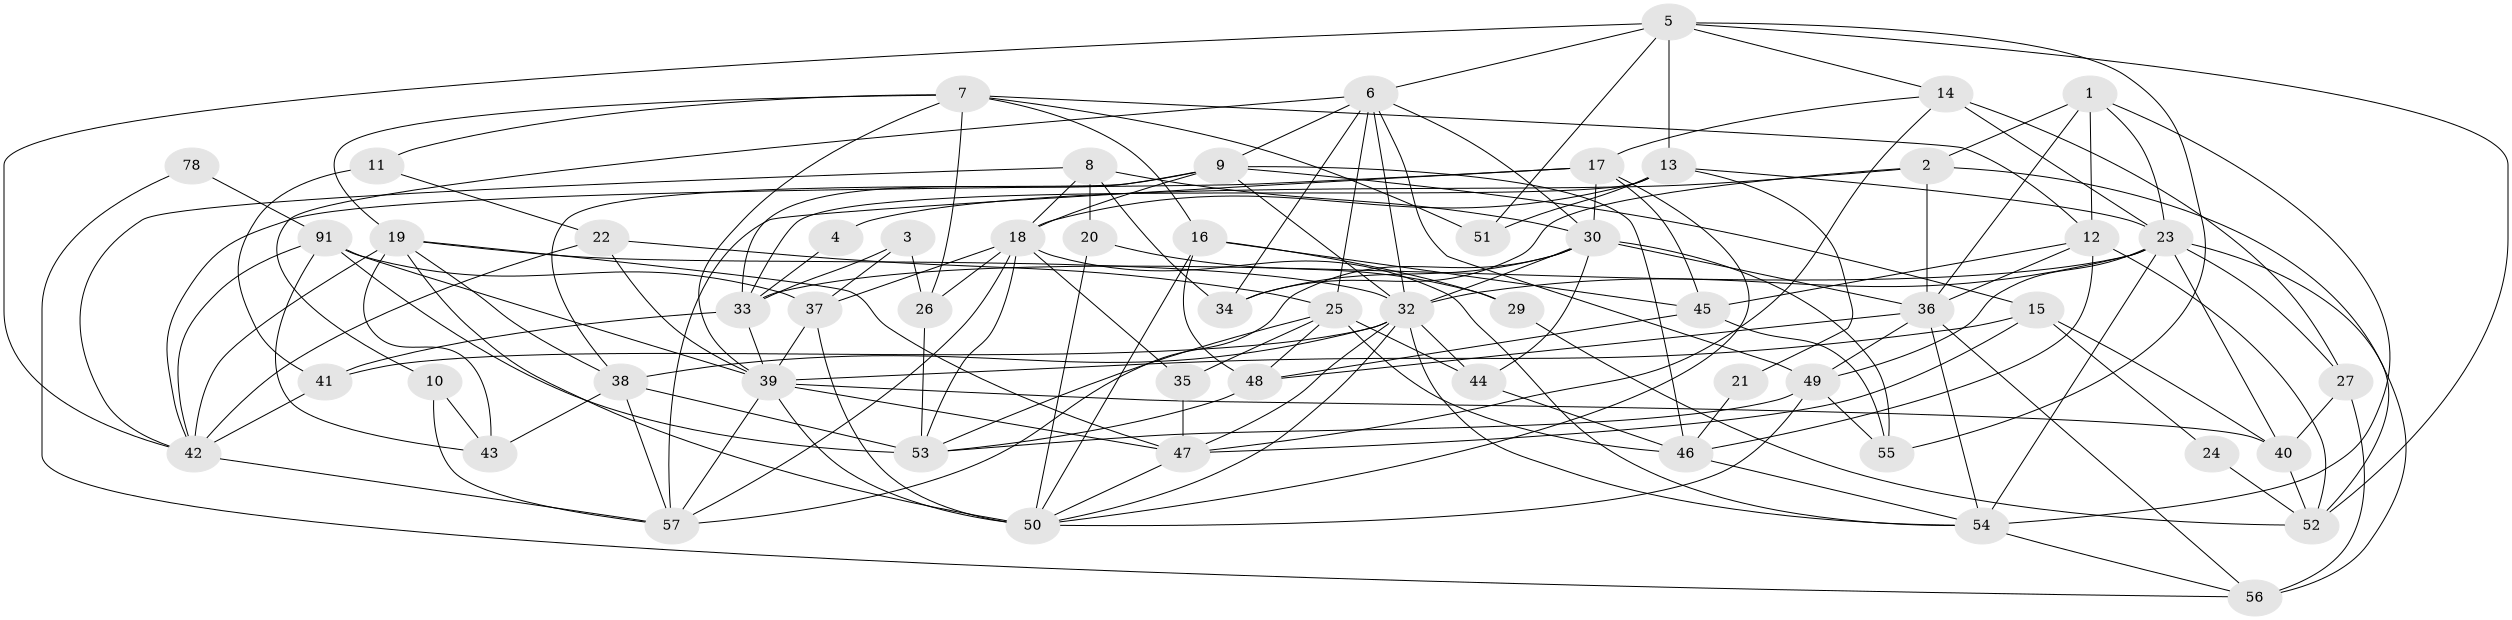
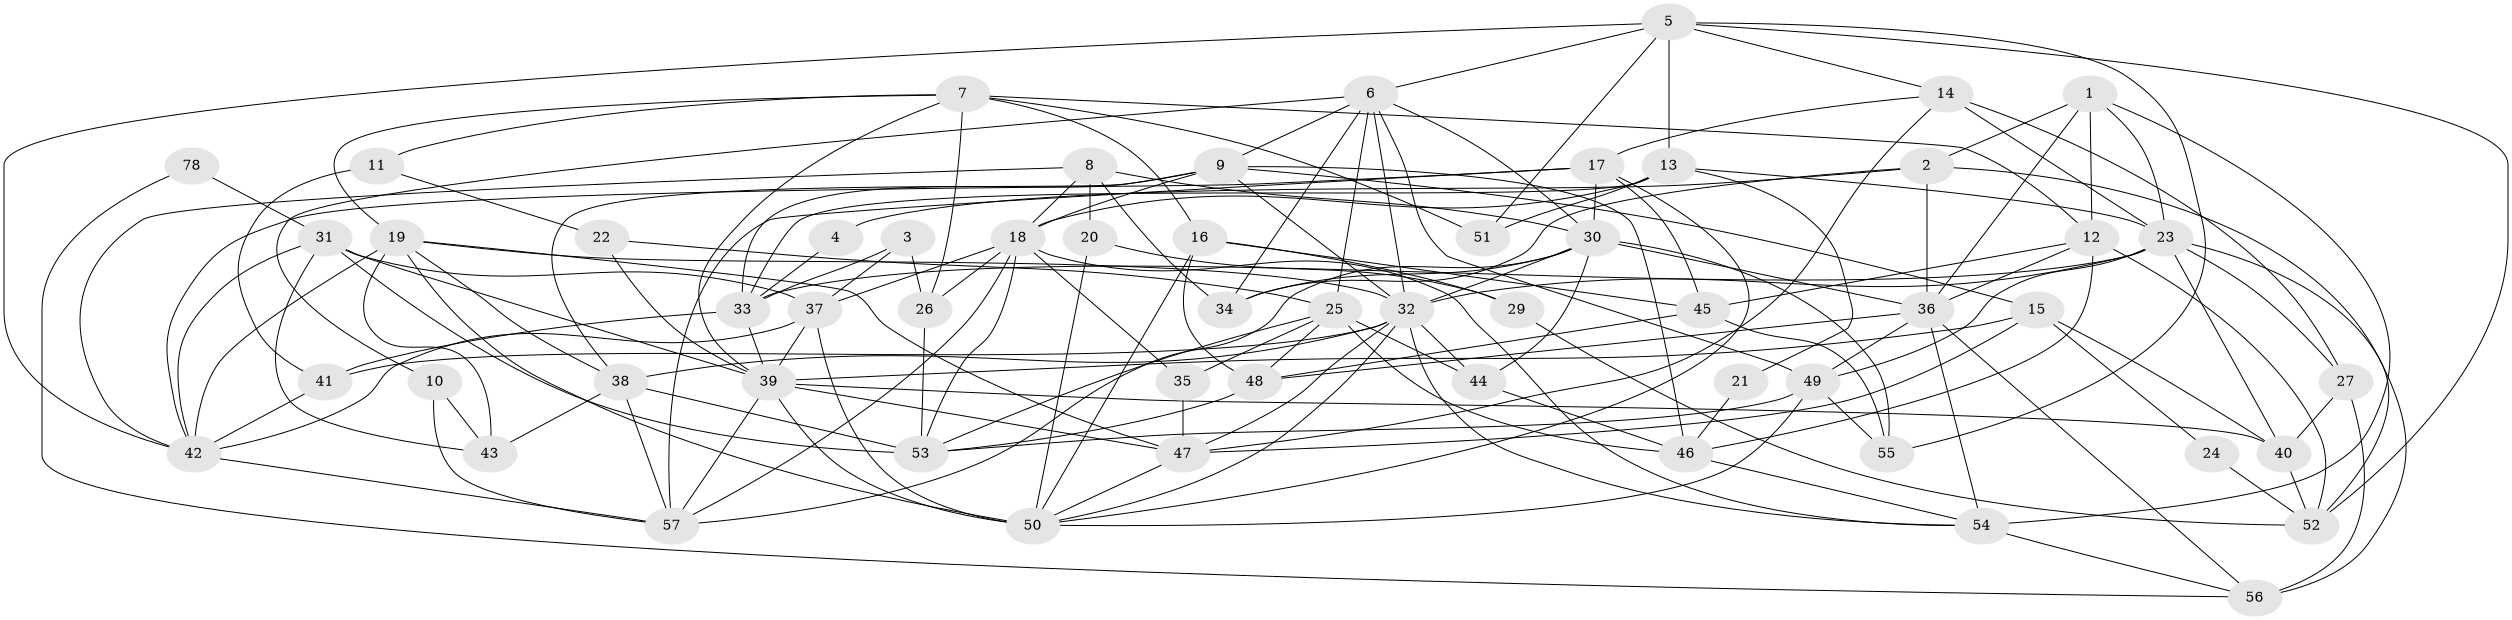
node "91": label "91" -> "31"
edge "22" -- "42": now "37" -- "42"
edge "23" -- "54": removed
